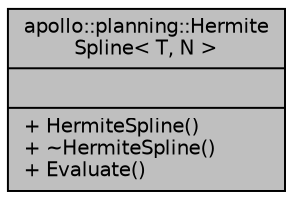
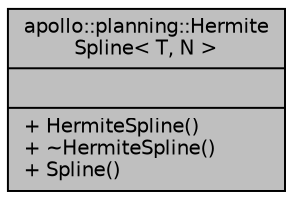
node "apollo::planning::Hermite": text "+ Evaluate()" -> "+ Spline()"
